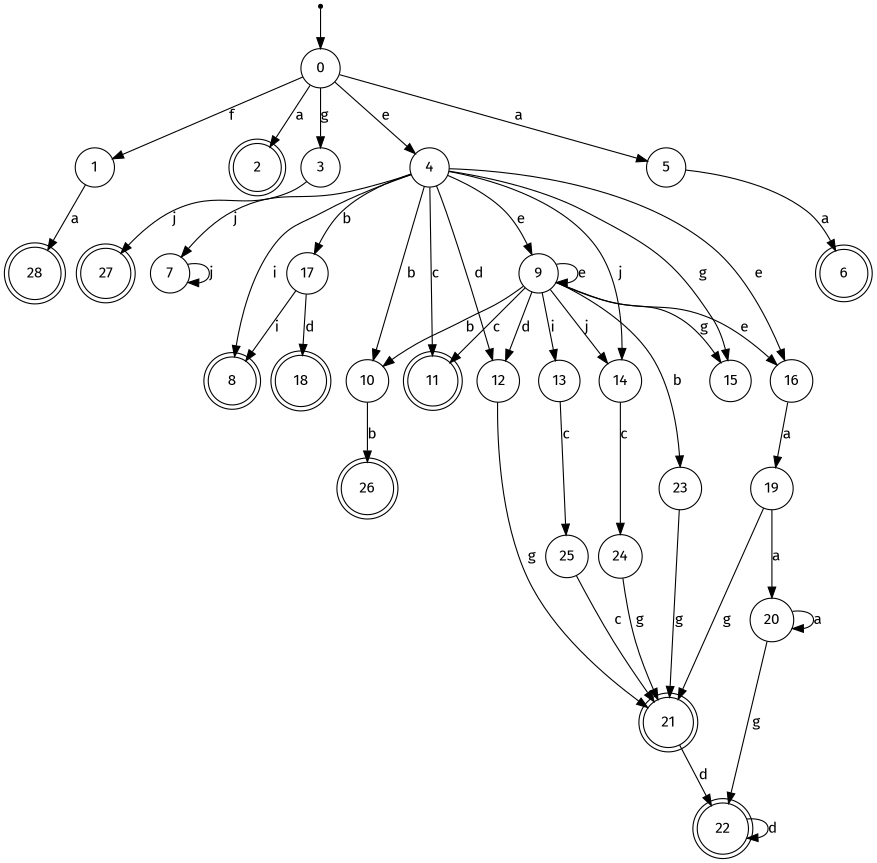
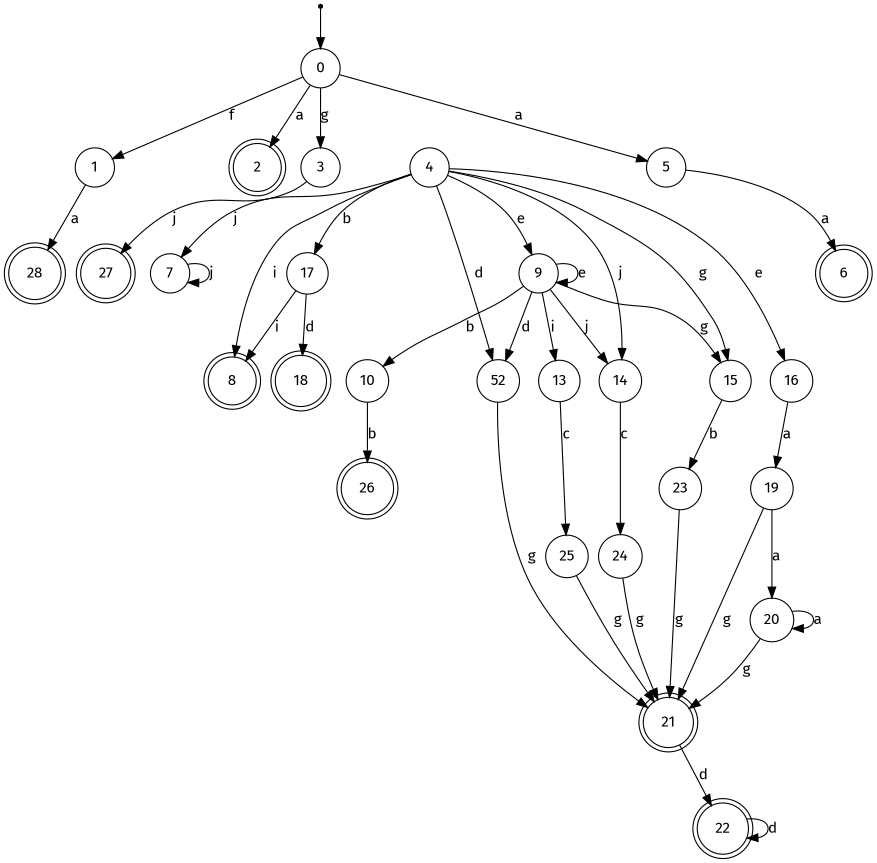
edge "0" -> "4": removed, label "e"
edge "4" -> "10": removed, label "b"
edge "9" -> "16": removed, label "e"
edge "9" -> "23": now "15" -> "23"
node "11": removed
node "12": label "12" -> "52"
edge "25" -> "21": label "c" -> "g"
edge "20" -> "22": now "20" -> "21"
